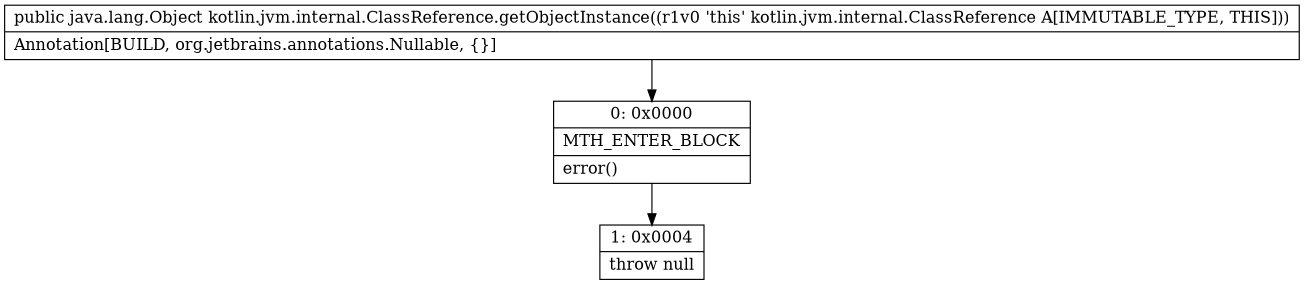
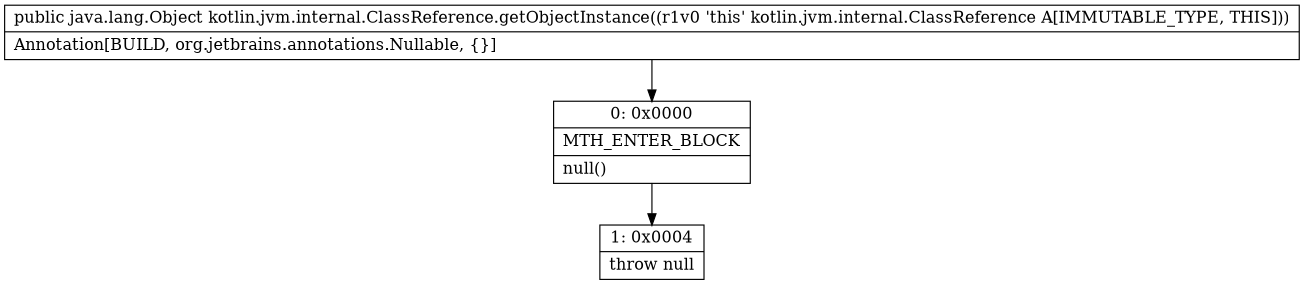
node "0: 0x0000": text "error()" -> "null()"
